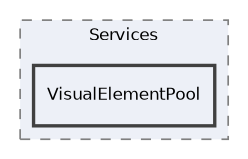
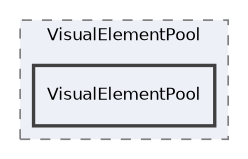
cluster "Services": label "Services" -> "VisualElementPool"
